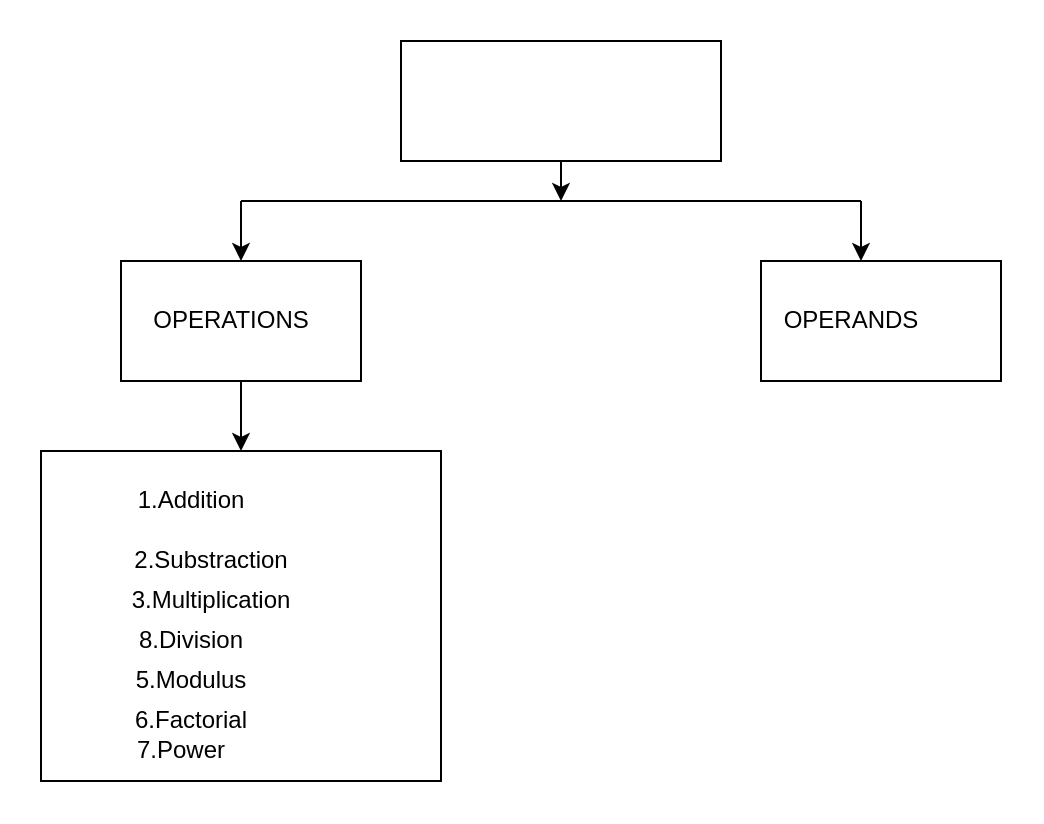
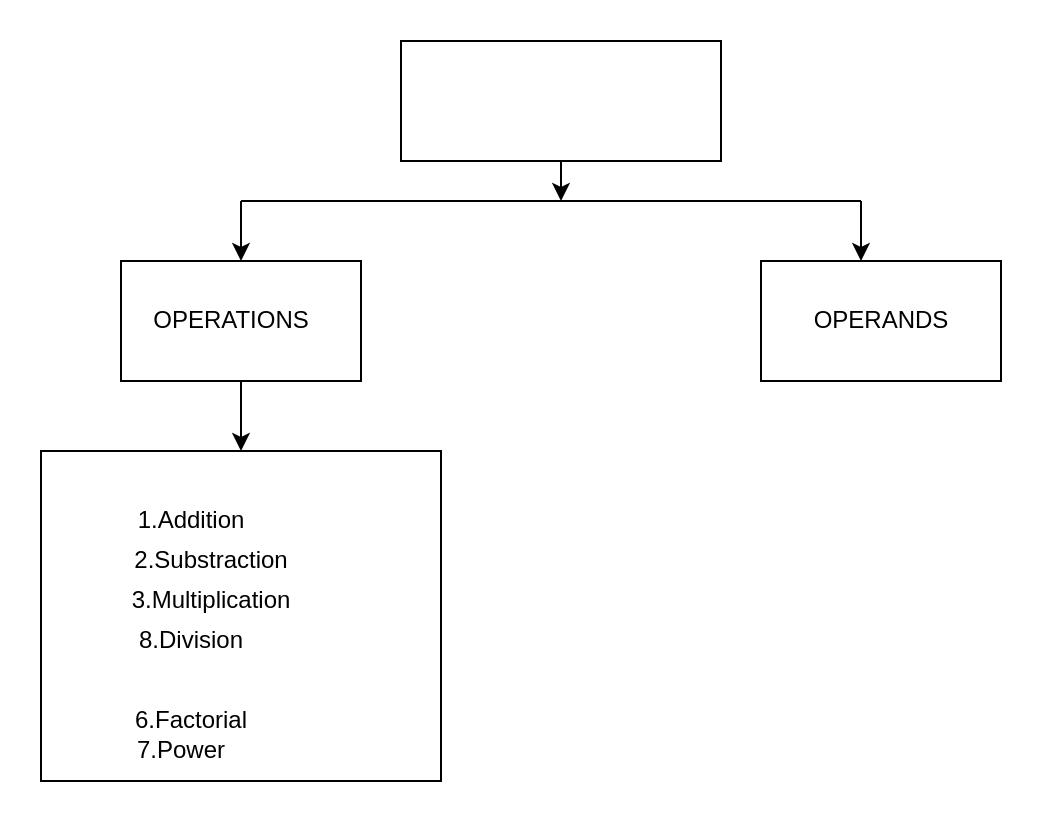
node "OPERANDS": moved (851, 321) -> (881, 321)
node "1.Addition": moved (191, 501) -> (191, 521)
node "5.Modulus": removed
